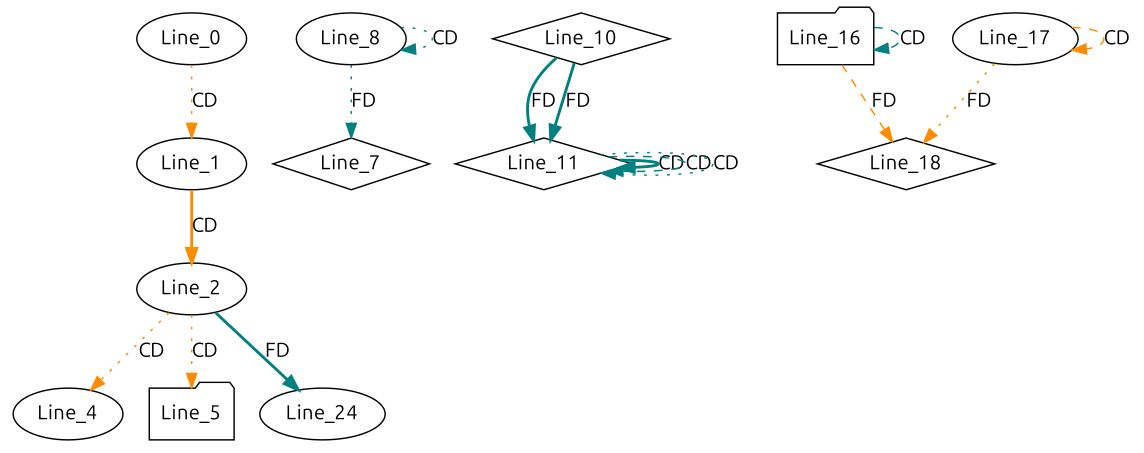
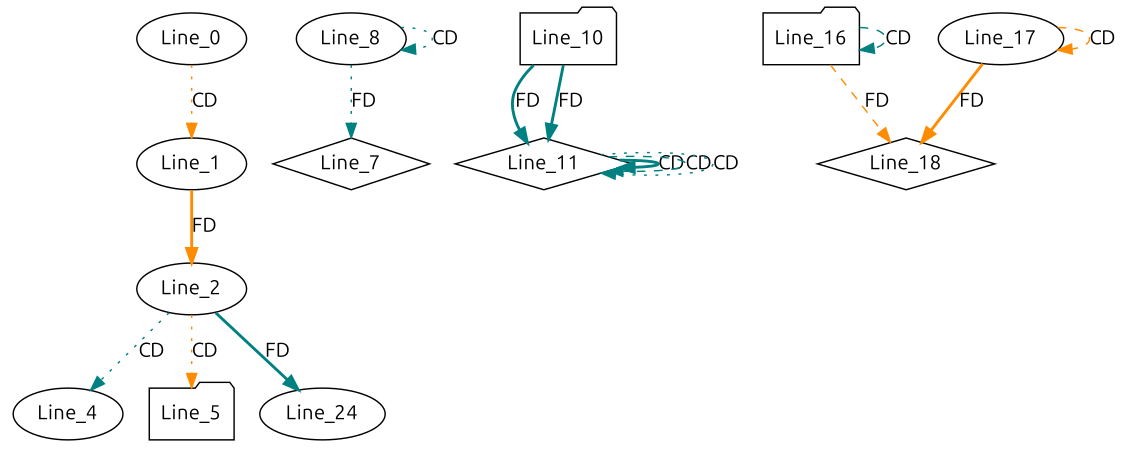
node "Line_10": shape diamond -> folder
edge "Line_17" -> "Line_18": style dotted -> bold
edge "Line_1" -> "Line_2": label "CD" -> "FD"
edge "Line_2" -> "Line_4": color darkorange -> teal
